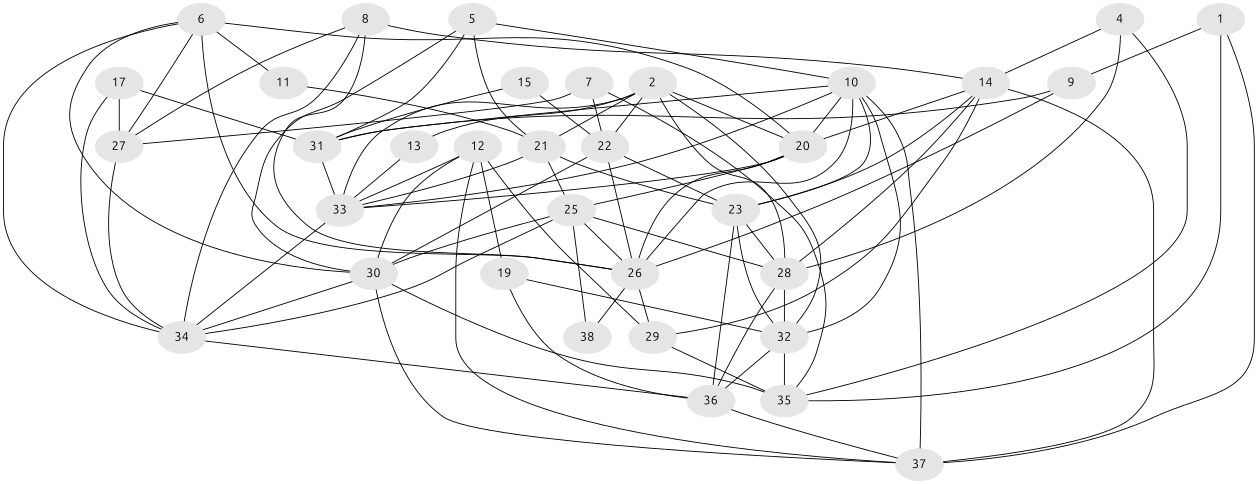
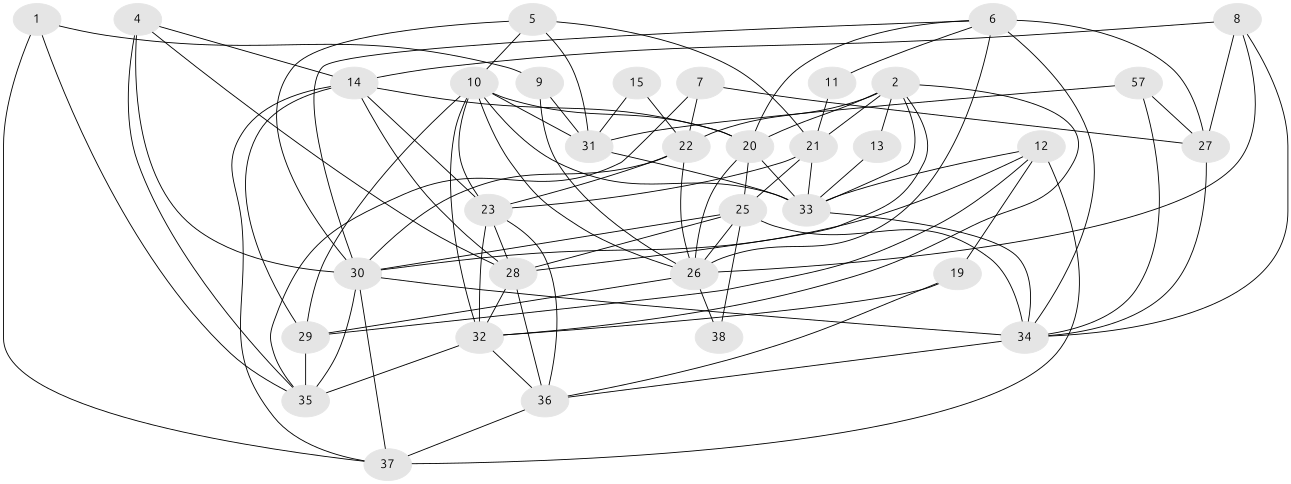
node "17": label "17" -> "57"
edge "4" -- "30": added
edge "10" -- "37": now "10" -- "29"
